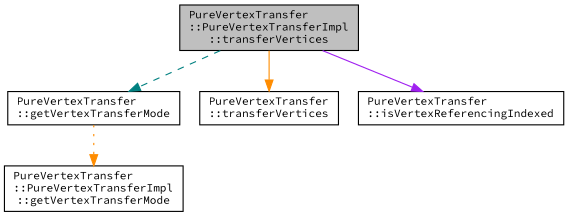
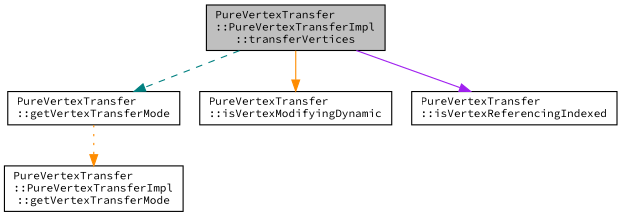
node "PureVertexTransfer ::transferVertices": label "PureVertexTransfer ::transferVertices" -> "PureVertexTransfer ::isVertexModifyingDynamic"
